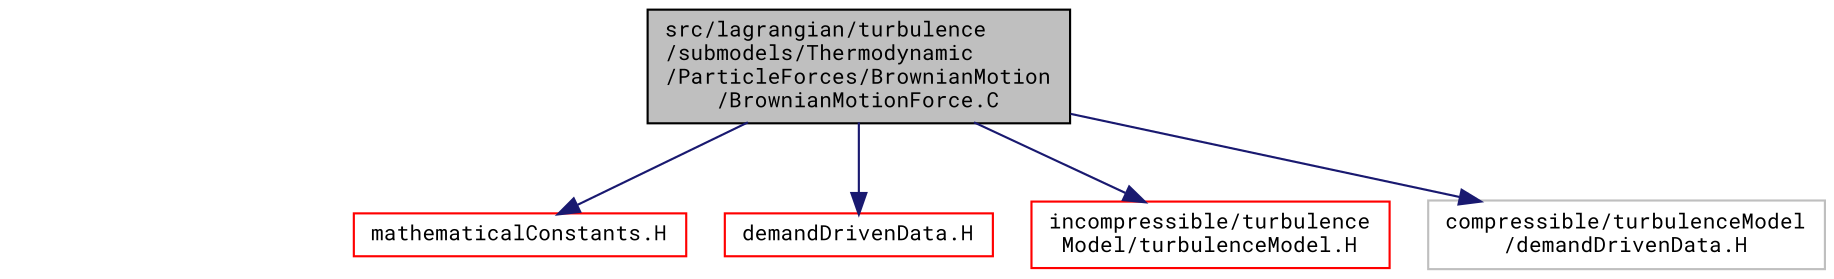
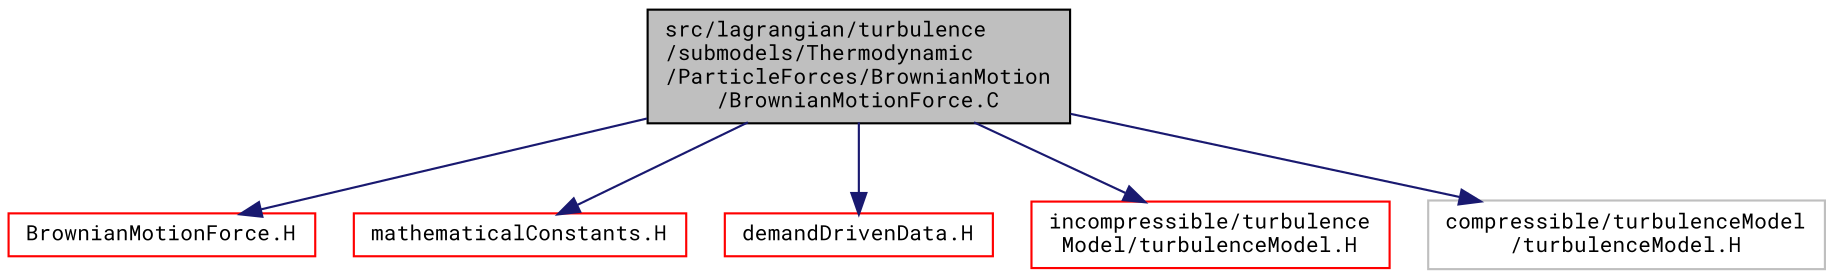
node "BrownianMotionForce.H": added
node "compressible/turbulenceModel /demandDrivenData.H": label "compressible/turbulenceModel /demandDrivenData.H" -> "compressible/turbulenceModel /turbulenceModel.H"
